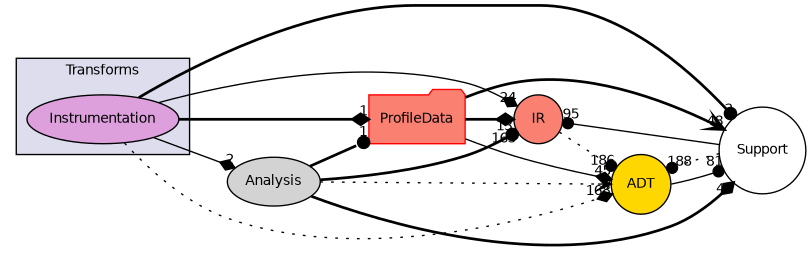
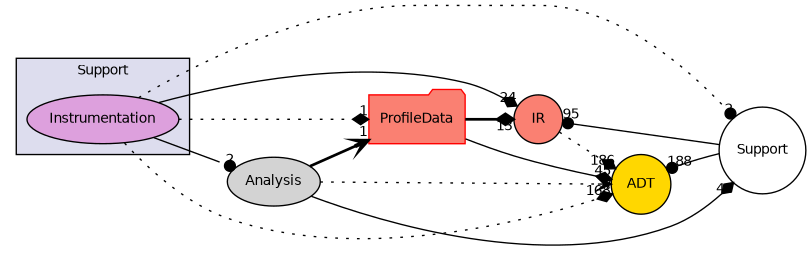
edge "Instrumentation" -> "Support": style bold -> dotted
cluster "Transforms": label "Transforms" -> "Support"
edge "ProfileData" -> "Support": removed
edge "Instrumentation" -> "ProfileData": style bold -> dotted
edge "Instrumentation" -> "Analysis": arrowhead diamond -> dot
edge "IR" -> "ADT": arrowhead dot -> diamond
edge "Analysis" -> "ProfileData": arrowhead dot -> vee
edge "Support" -> "ADT": style dotted -> solid
edge "Analysis" -> "IR": removed
edge "ADT" -> "Support": removed
edge "Analysis" -> "Support": style bold -> solid
